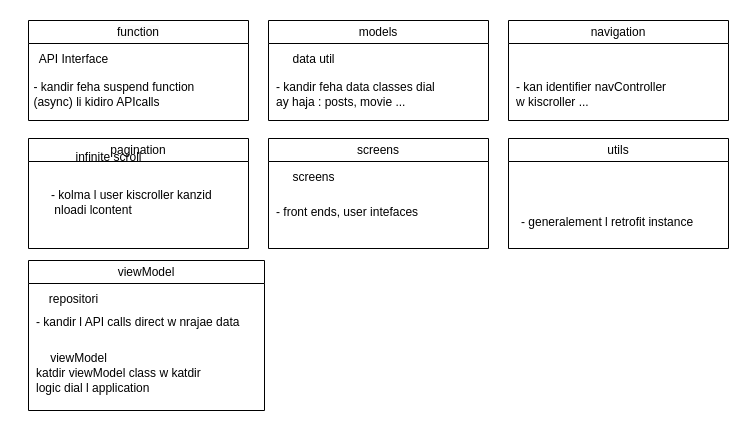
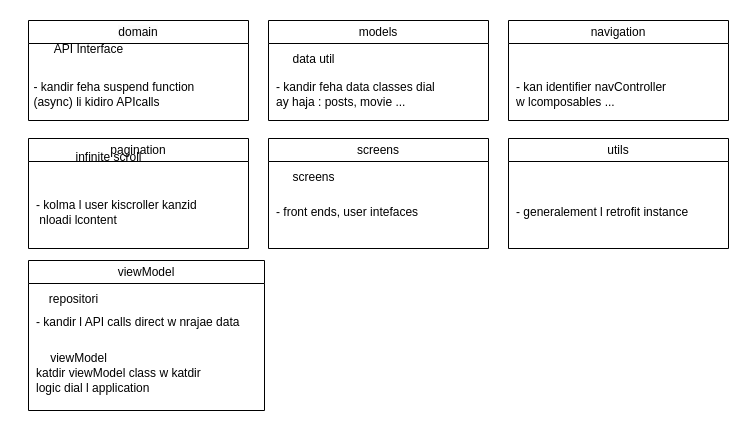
node "function": label "function" -> "domain"
node "API Interface": moved (74, 60) -> (89, 50)
node "- kan identifier navController w kiscroller ...": label "- kan identifier navController w kiscroller ..." -> "- kan identifier navController w lcomposables ..."
node "- kolma l user kiscroller kanzid nloadi lcontent": moved (140, 203) -> (125, 213)
node "- generalement l retrofit instance": moved (620, 223) -> (615, 213)
